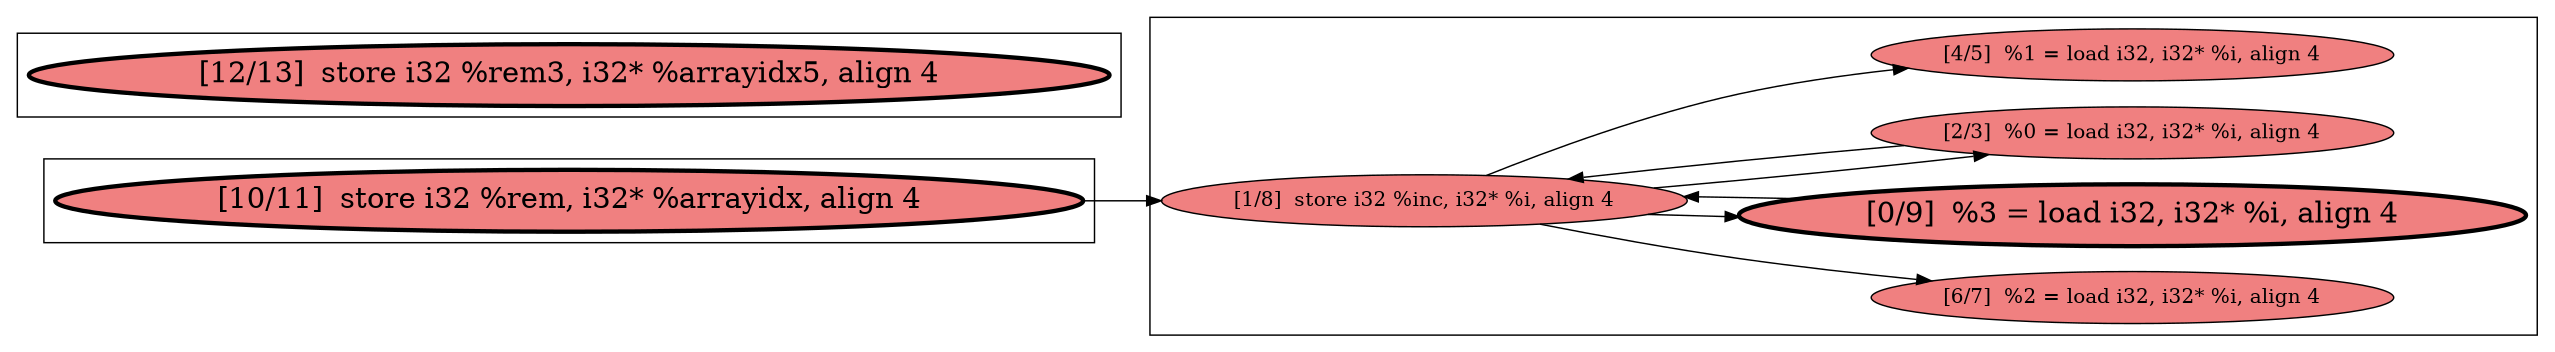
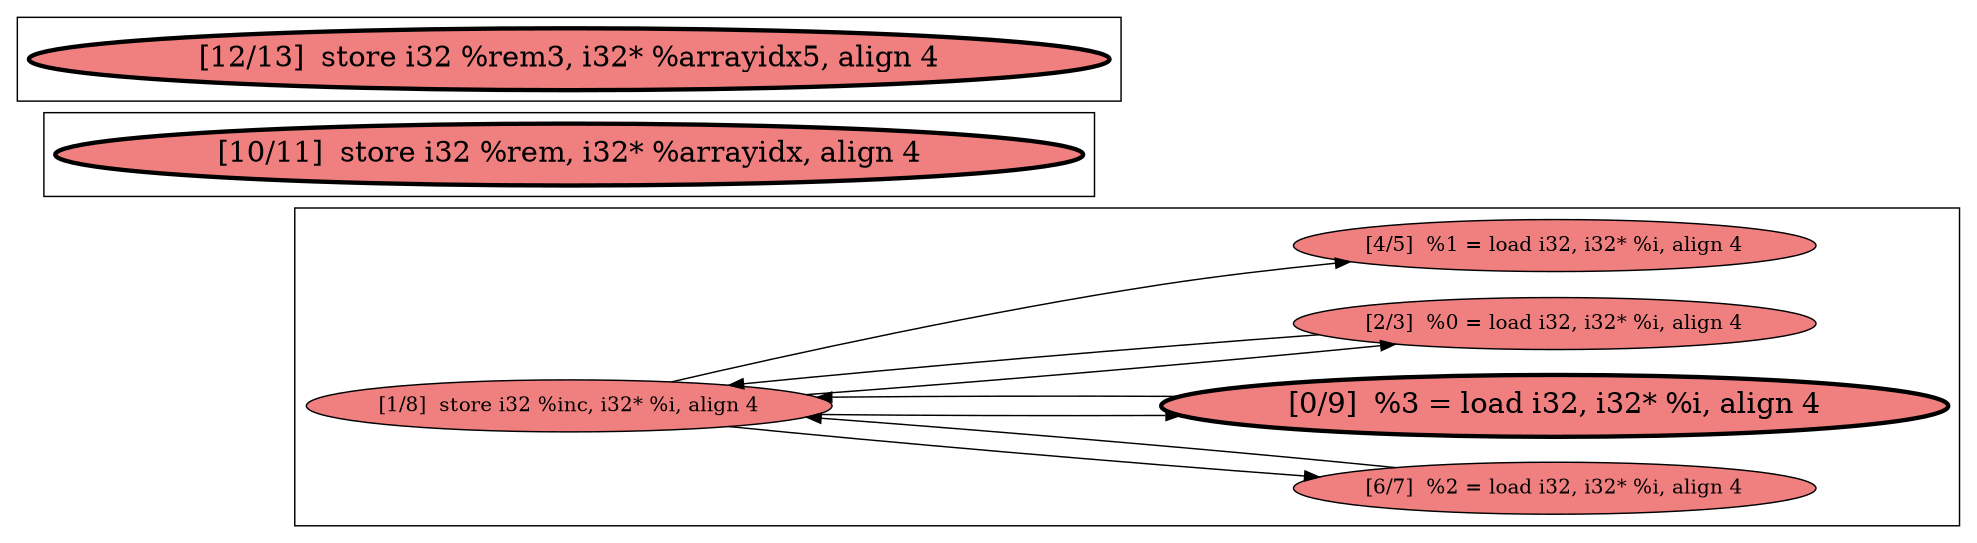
edge "[10/11]  store i32 %rem, i32* %arrayidx, align 4" -> "[1/8]  store i32 %inc, i32* %i, align 4": now "[6/7]  %2 = load i32, i32* %i, align 4" -> "[1/8]  store i32 %inc, i32* %i, align 4"
